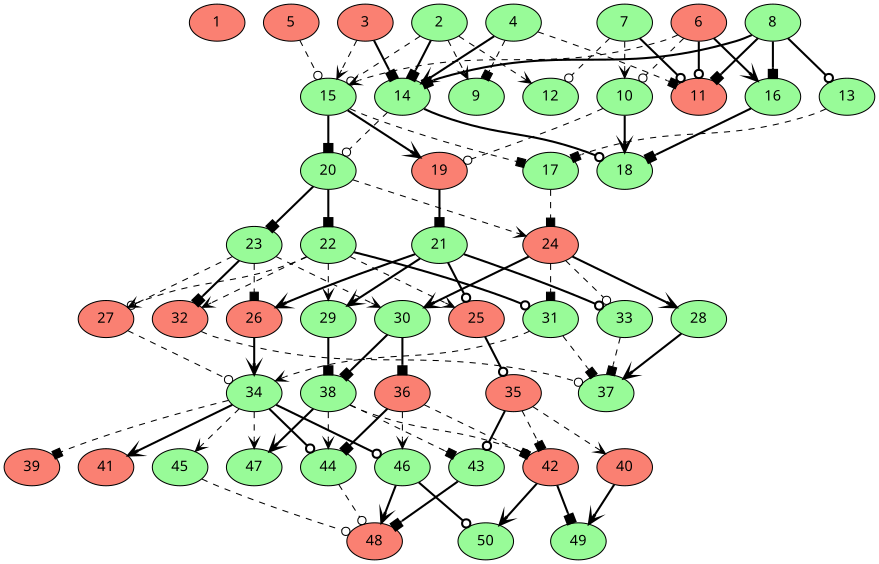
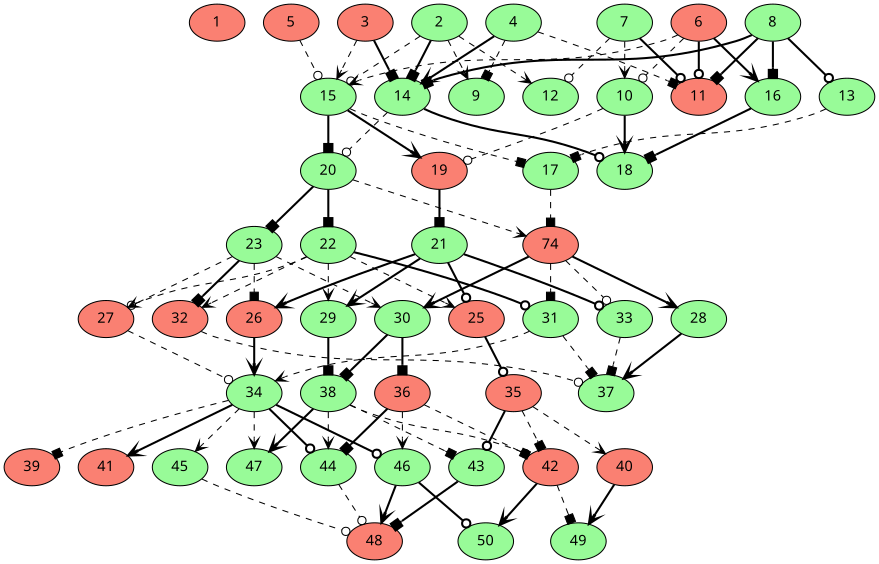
node "24": label "24" -> "74"
edge "42" -> "49": style bold -> dashed
